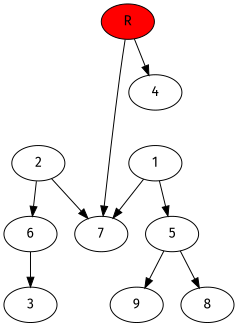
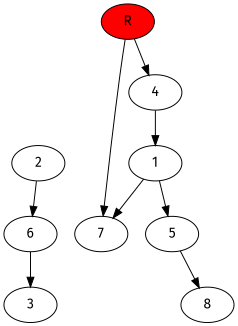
edge "4" -> "1": added
edge "2" -> "7": removed
node "9": removed
